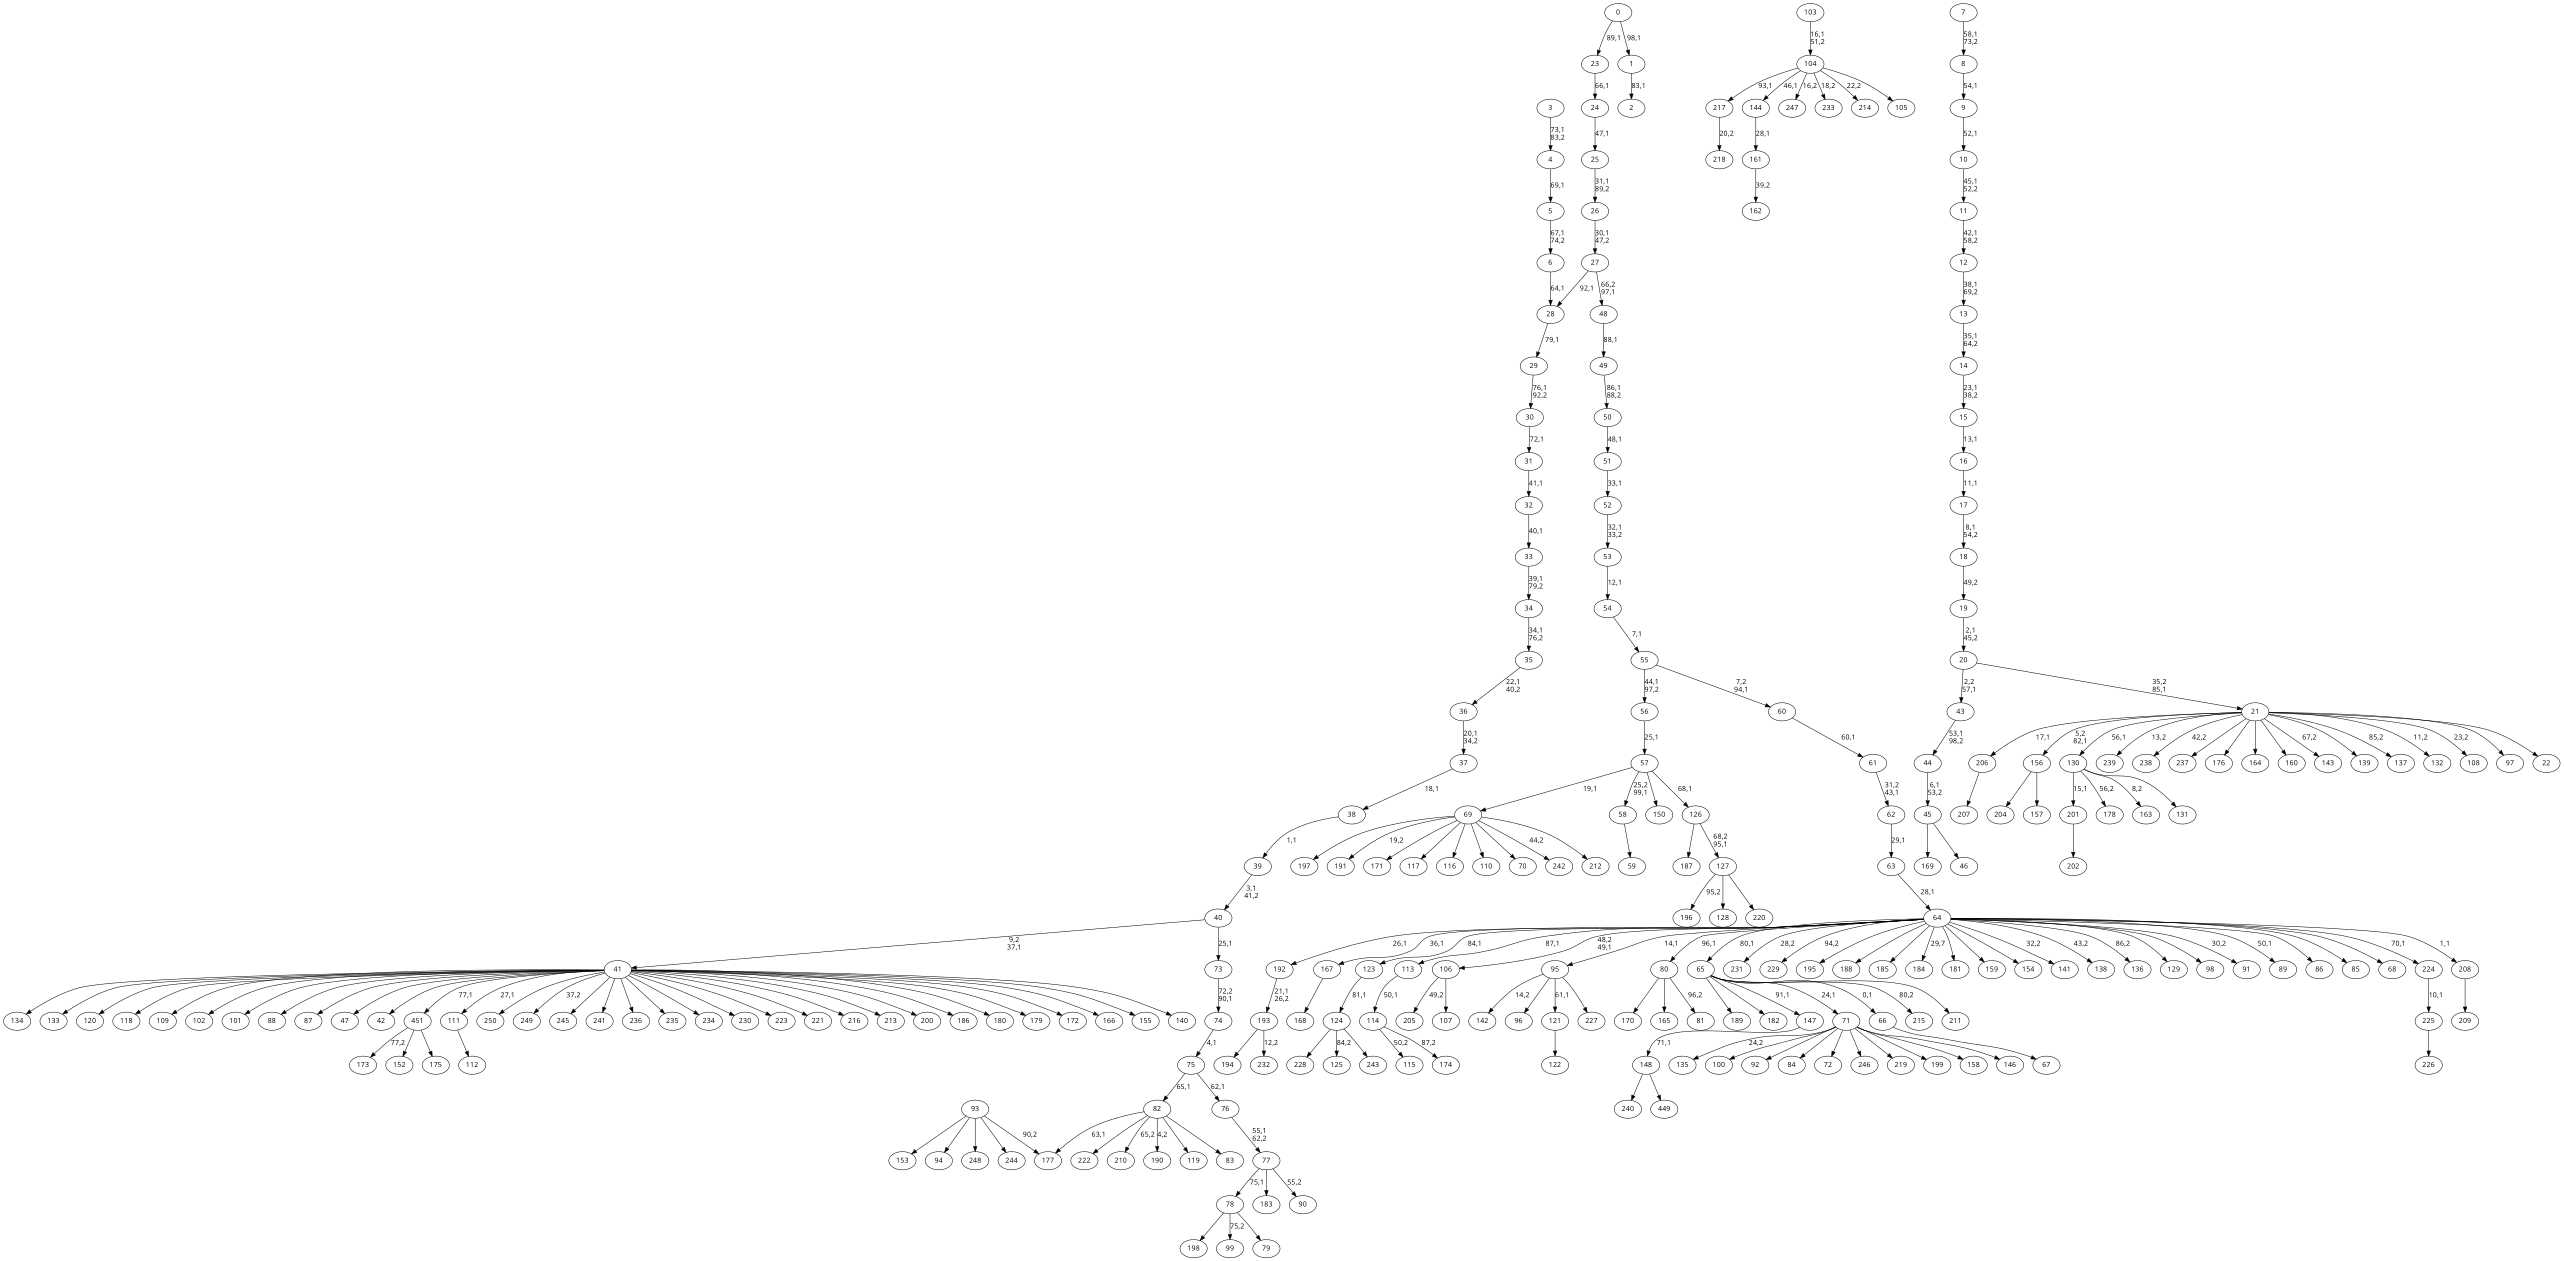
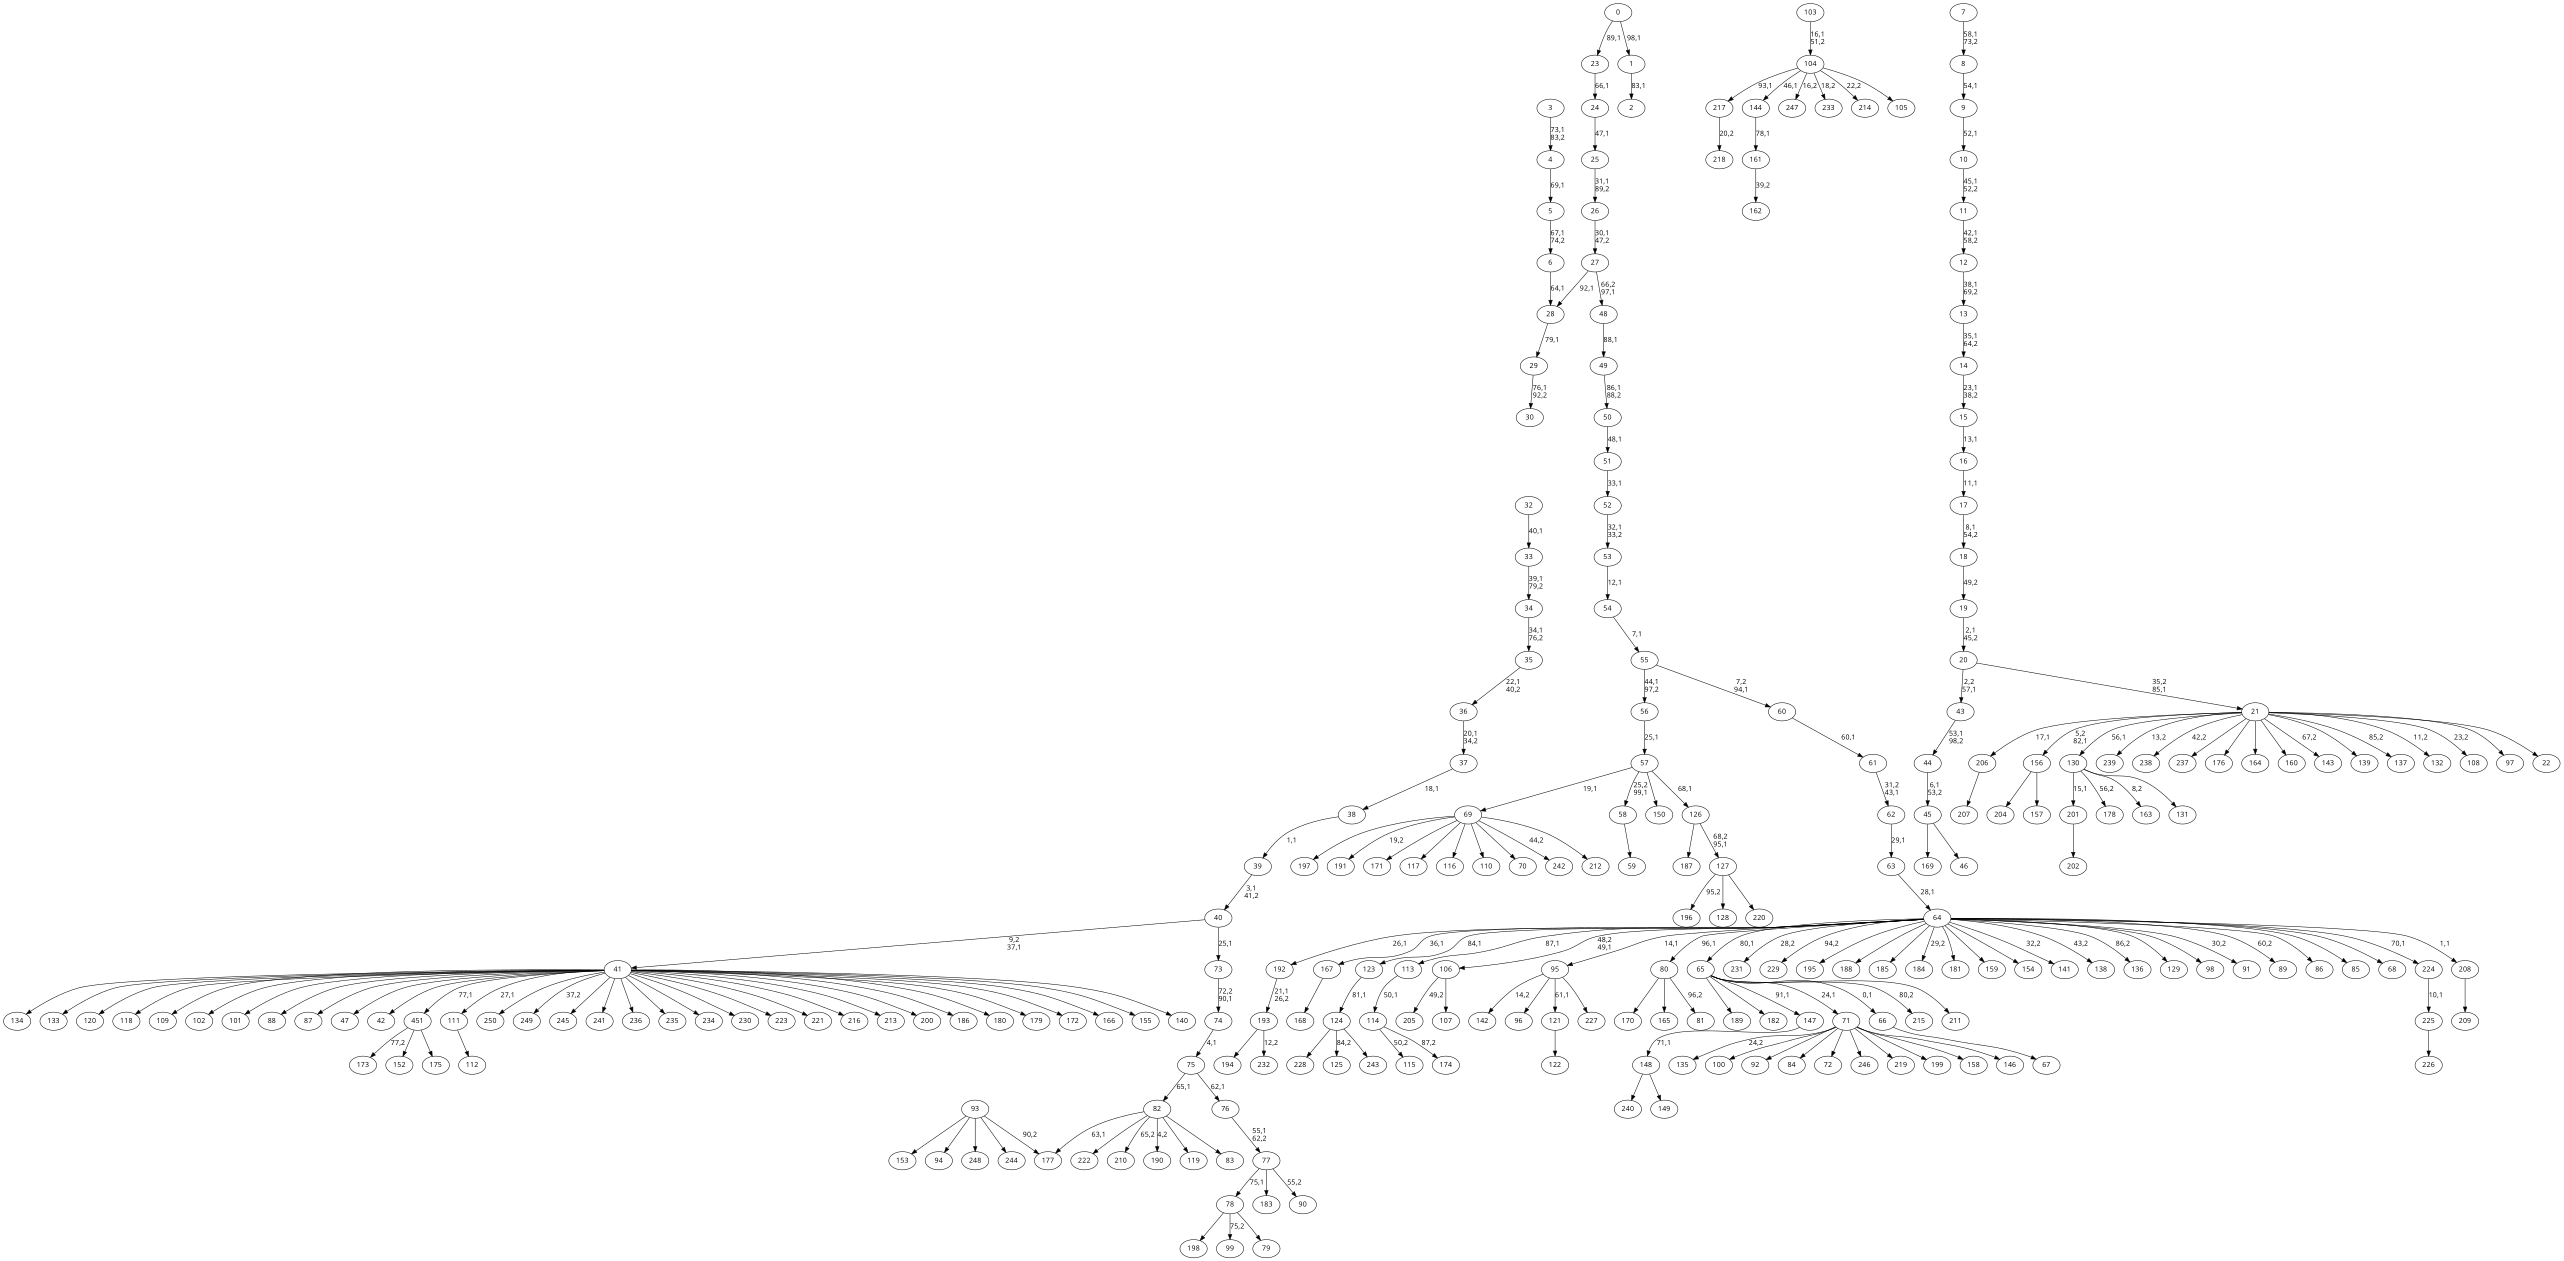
edge "144" -> "161": label "28,1" -> "78,1"
node "31": removed
edge "64" -> "184": label "29,7" -> "29,2"
edge "64" -> "89": label "50,1" -> "60,2"
node "449": label "449" -> "149"
